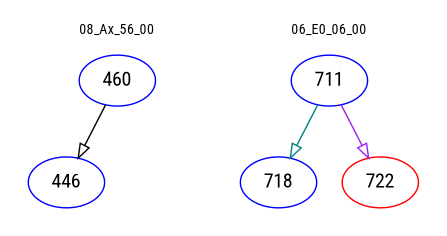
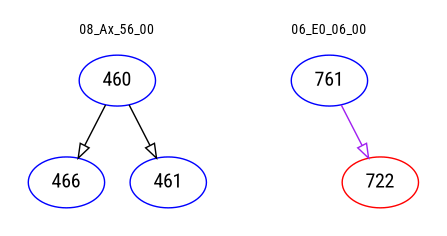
node "711": label "711" -> "761"
node "446": label "446" -> "466"
node "461": added
node "718": removed
